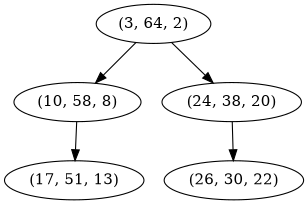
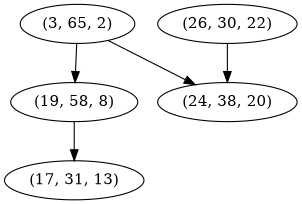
node "(3, 64, 2)": label "(3, 64, 2)" -> "(3, 65, 2)"
node "(10, 58, 8)": label "(10, 58, 8)" -> "(19, 58, 8)"
edge "(24, 38, 20)" -> "(26, 30, 22)": reversed
node "(17, 51, 13)": label "(17, 51, 13)" -> "(17, 31, 13)"
